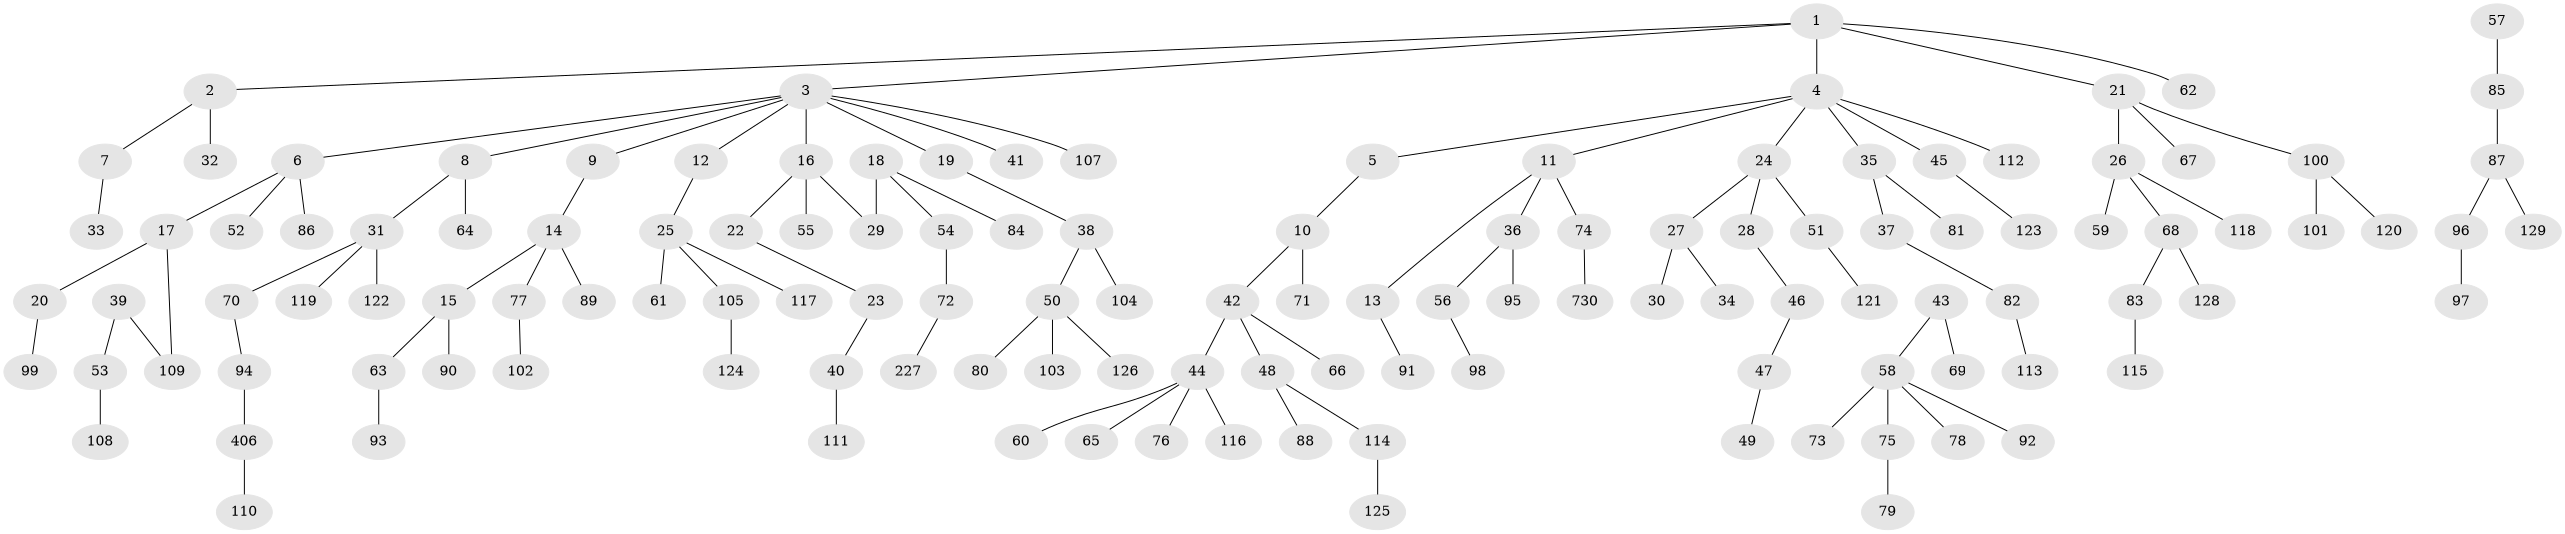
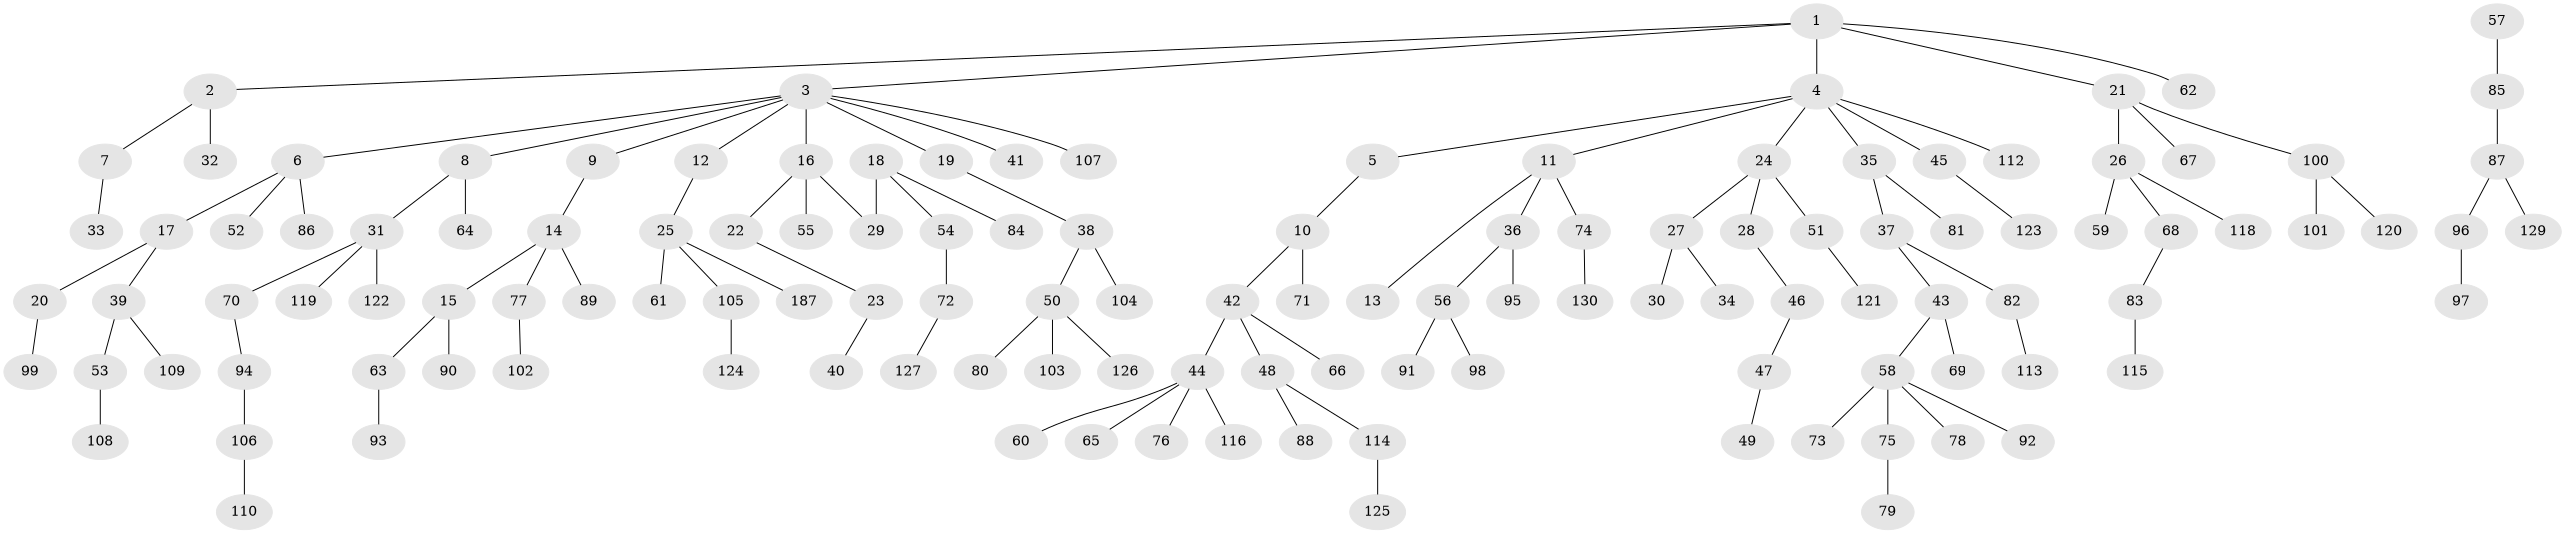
edge "37" -- "43": added
edge "17" -- "109": now "17" -- "39"
node "117": label "117" -> "187"
node "730": label "730" -> "130"
node "128": removed
edge "13" -- "91": now "56" -- "91"
node "227": label "227" -> "127"
node "406": label "406" -> "106"
node "111": removed
